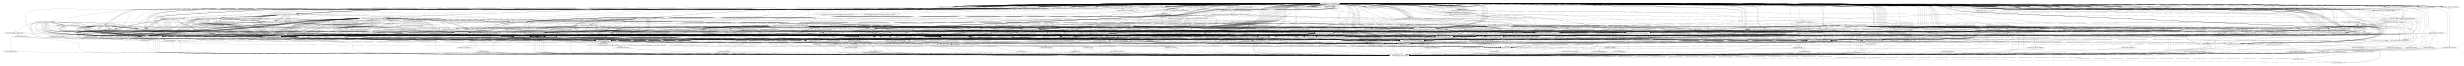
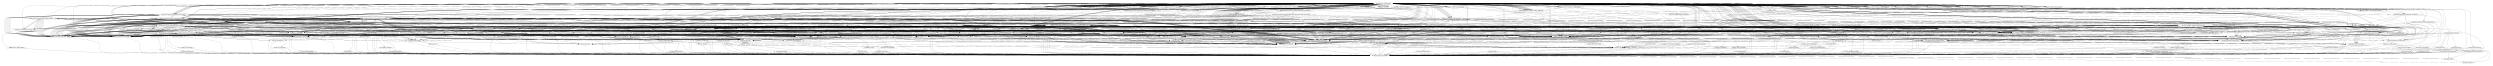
node "<weibo4android.org.json.JSONTokener: int dehexchar(char)>": removed
node "<java.util.HashMap: boolean containsKey(java.lang.Object)>": added
